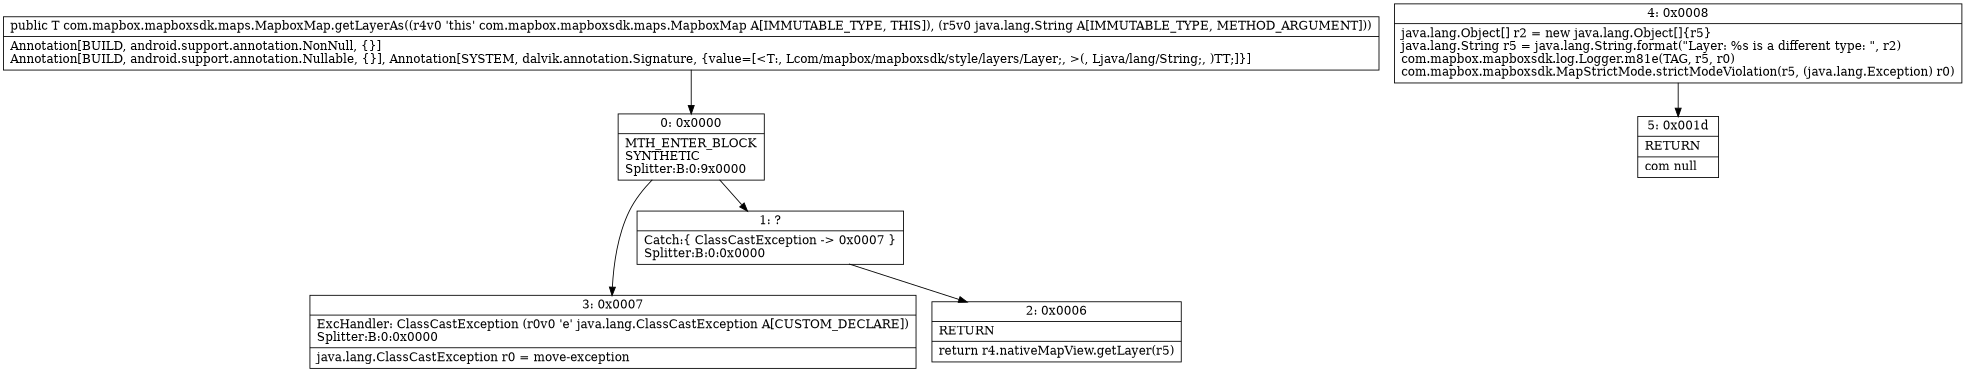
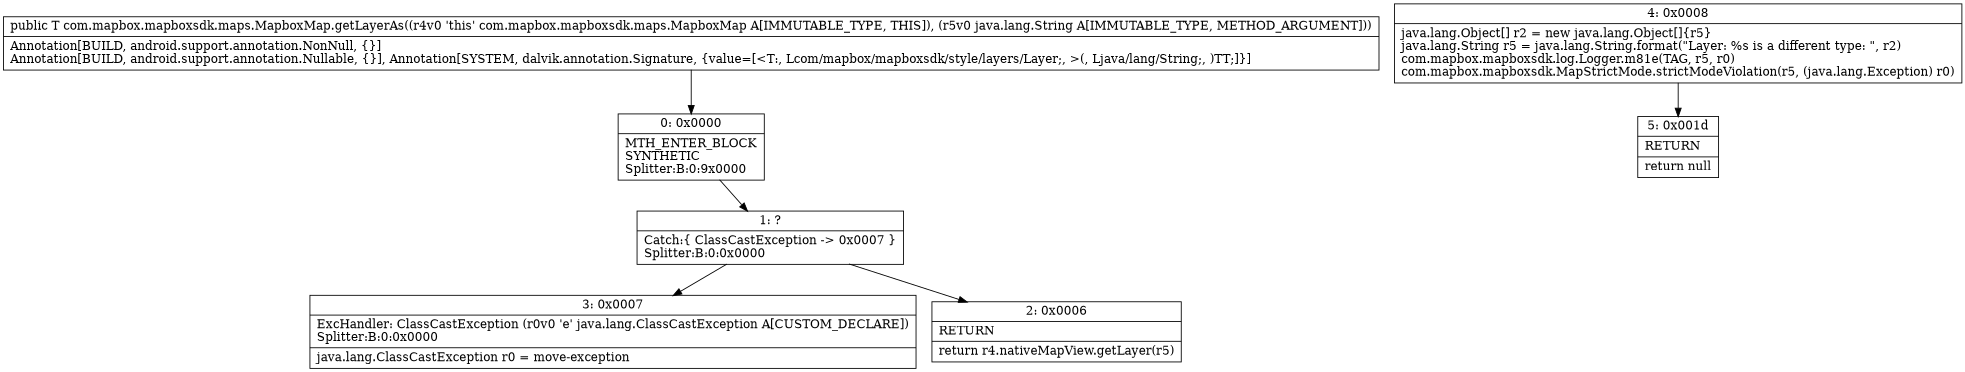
node "5: 0x001d": text "com null" -> "return null"
edge "0: 0x0000" -> "3: 0x0007": now "1: ?" -> "3: 0x0007"
